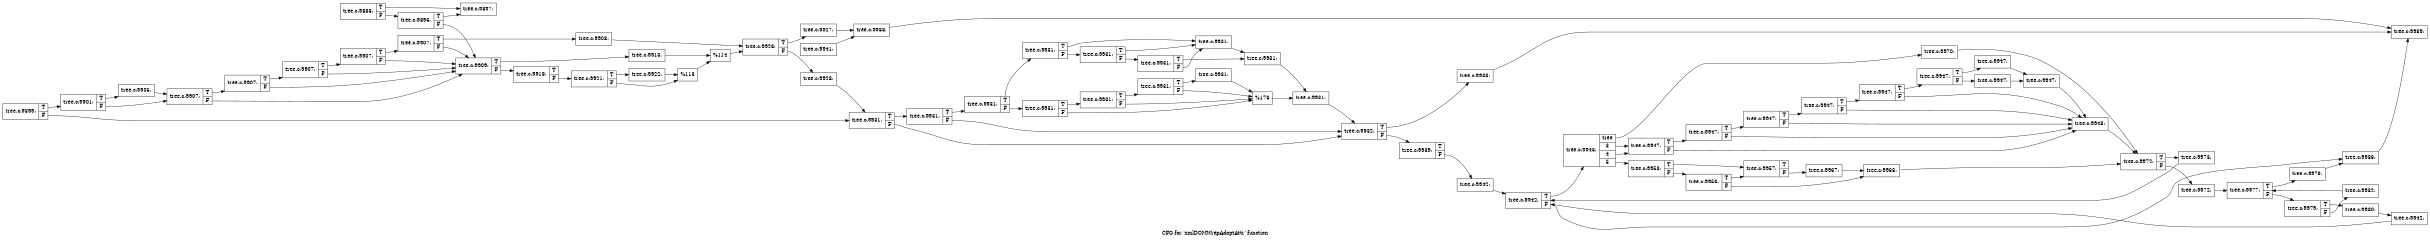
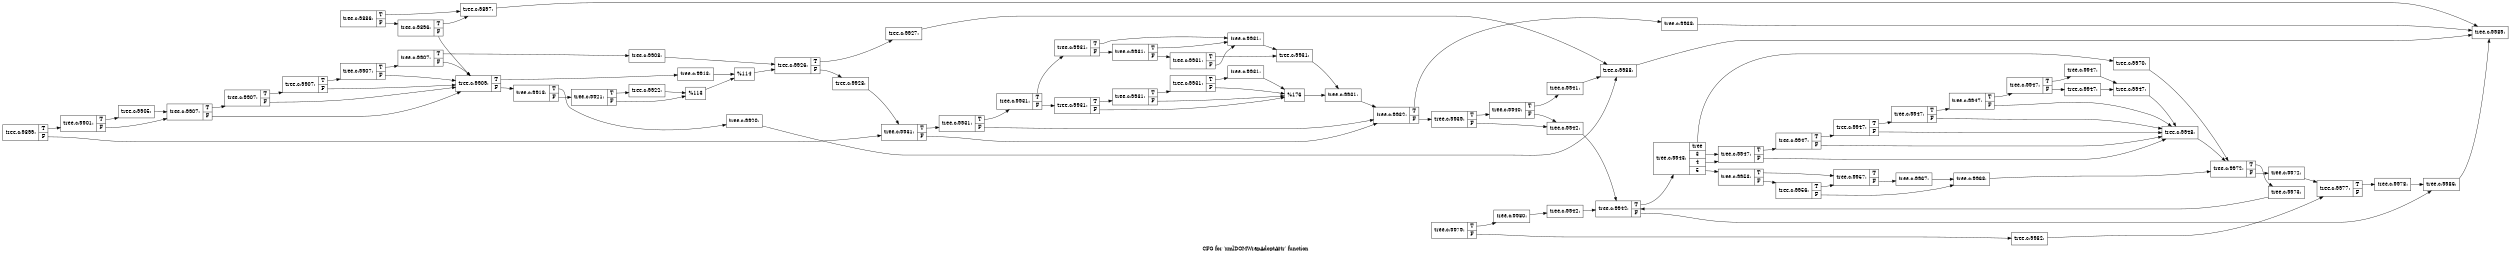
edge "tree.c:9897:" -> "tree.c:9989:": added
node "tree.c:9940:": added
node "tree.c:9920:": added
edge "tree.c:9977:" -> "tree.c:9979:": removed
